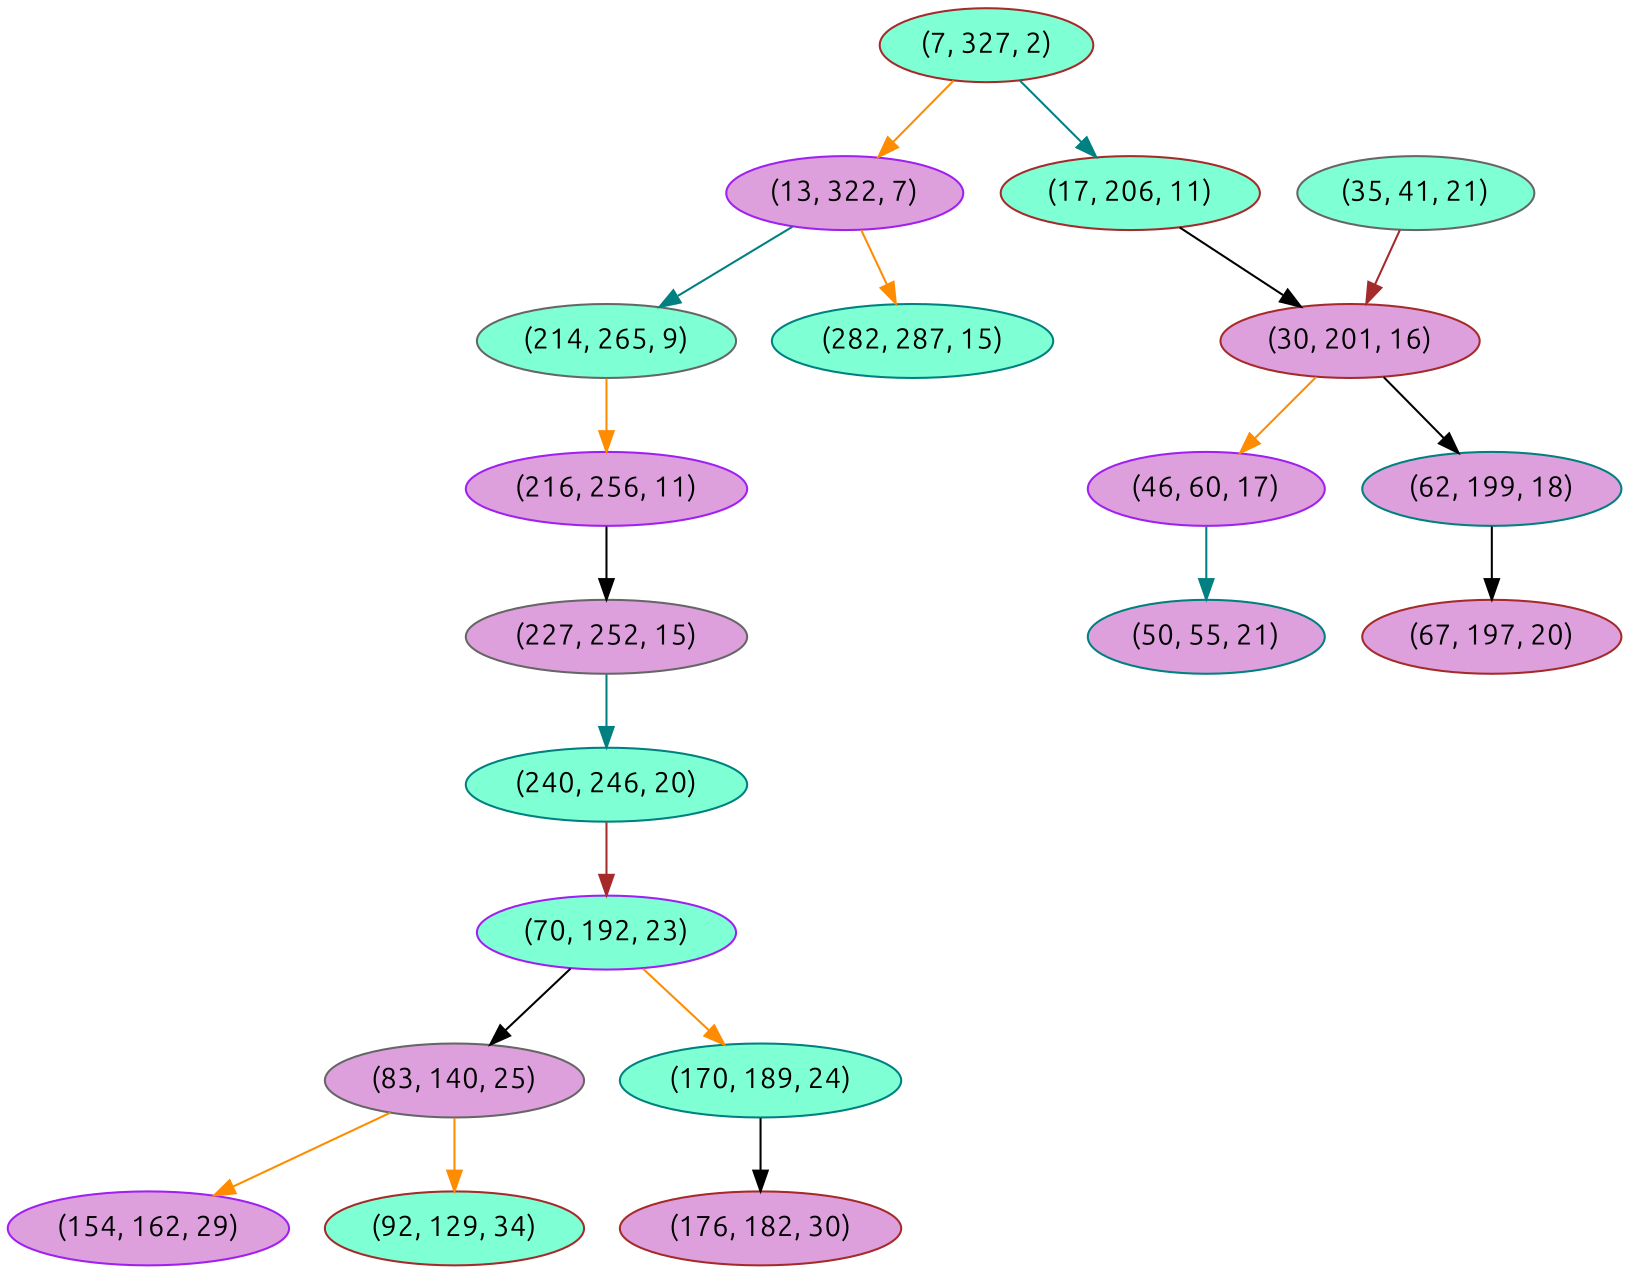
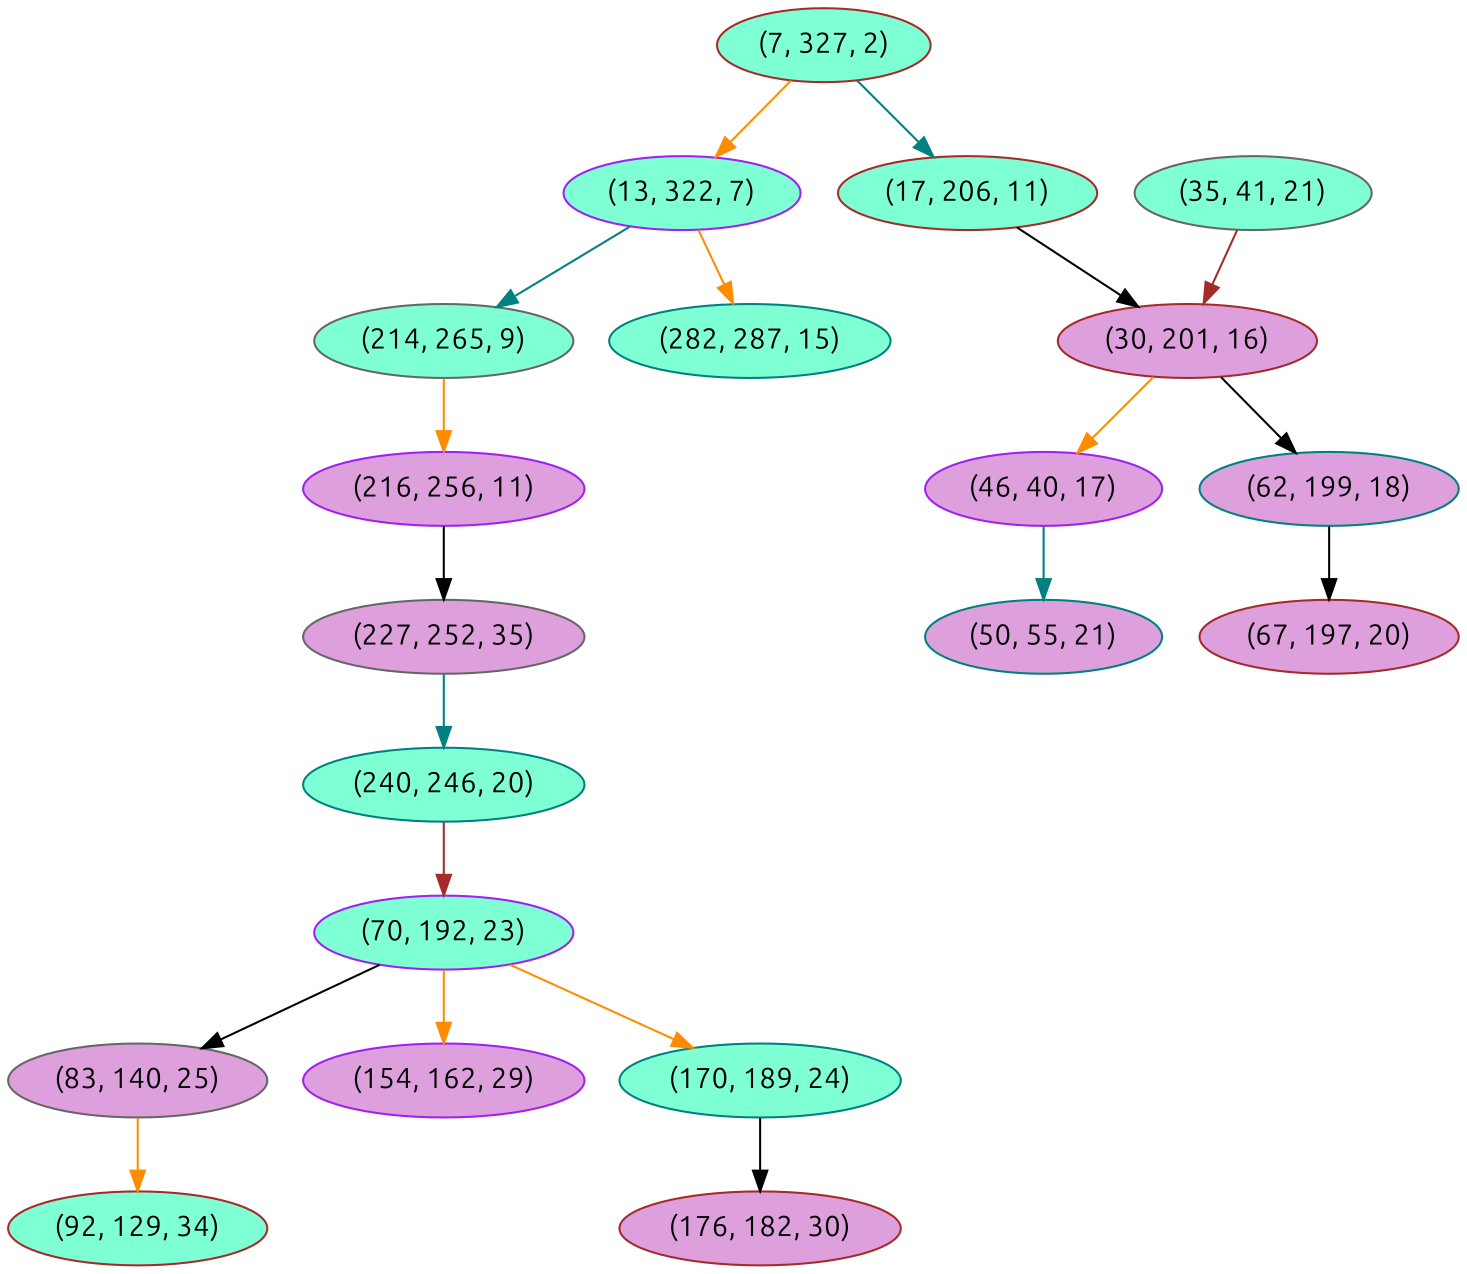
node "(13, 322, 7)": fillcolor plum -> aquamarine
node "(46, 60, 17)": label "(46, 60, 17)" -> "(46, 40, 17)"
node "(227, 252, 15)": label "(227, 252, 15)" -> "(227, 252, 35)"
edge "(83, 140, 25)" -> "(154, 162, 29)": now "(70, 192, 23)" -> "(154, 162, 29)"
